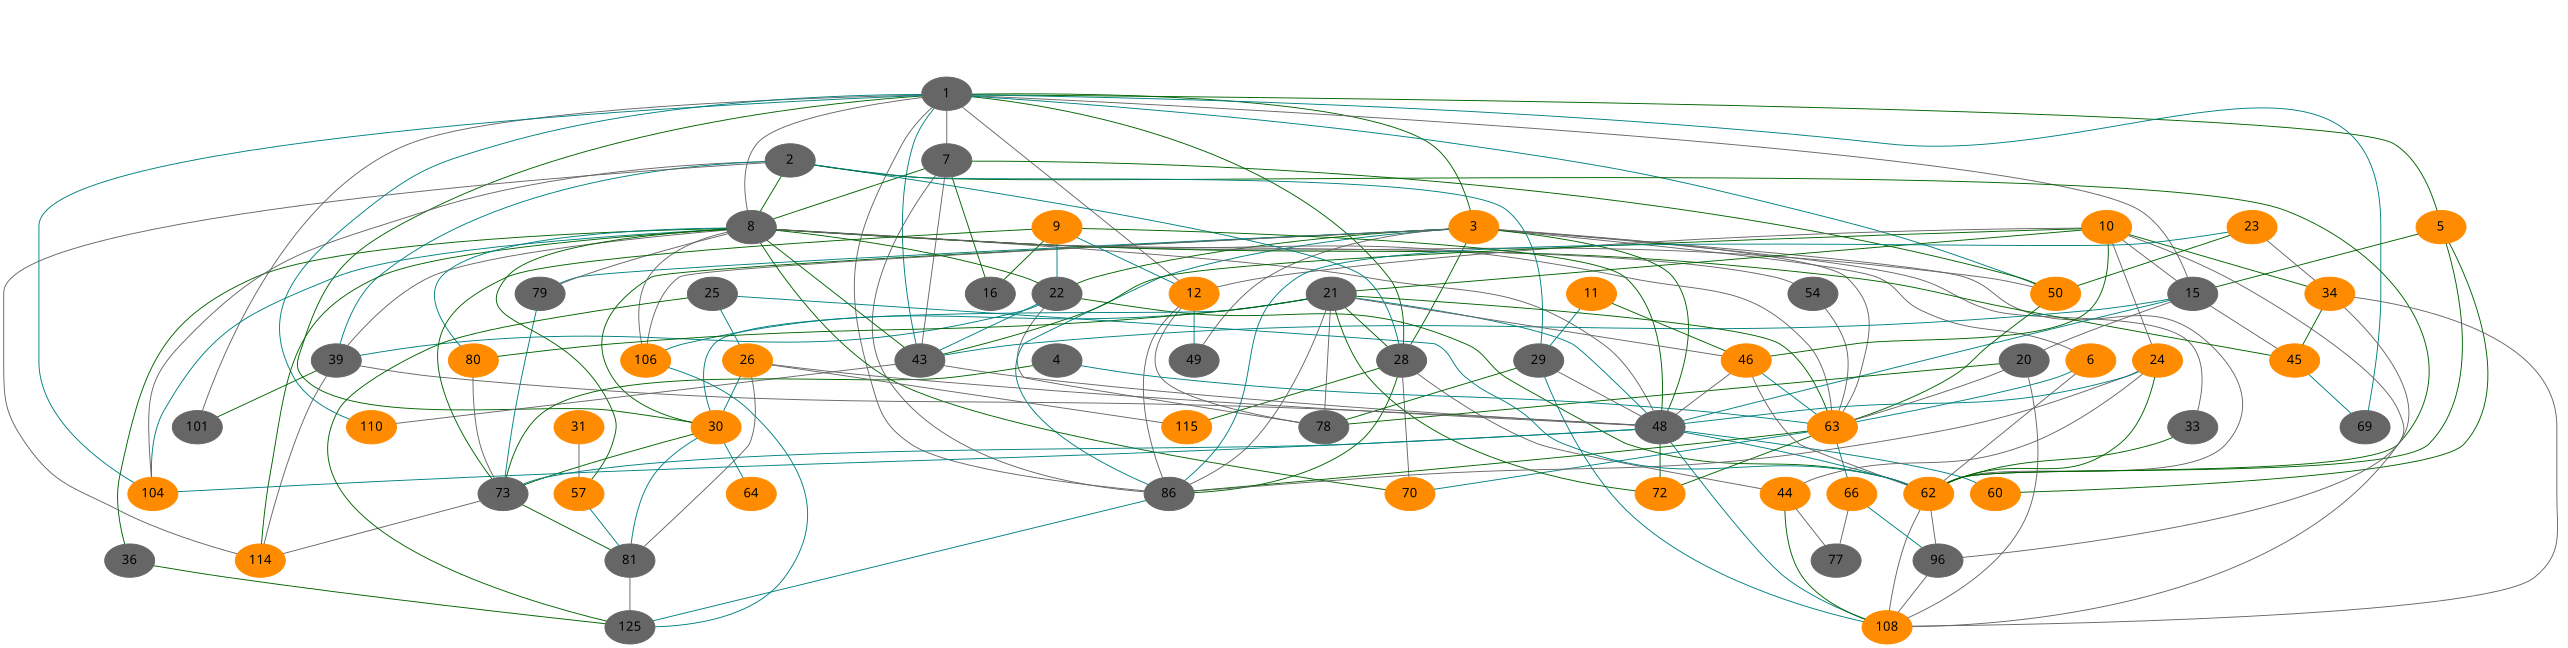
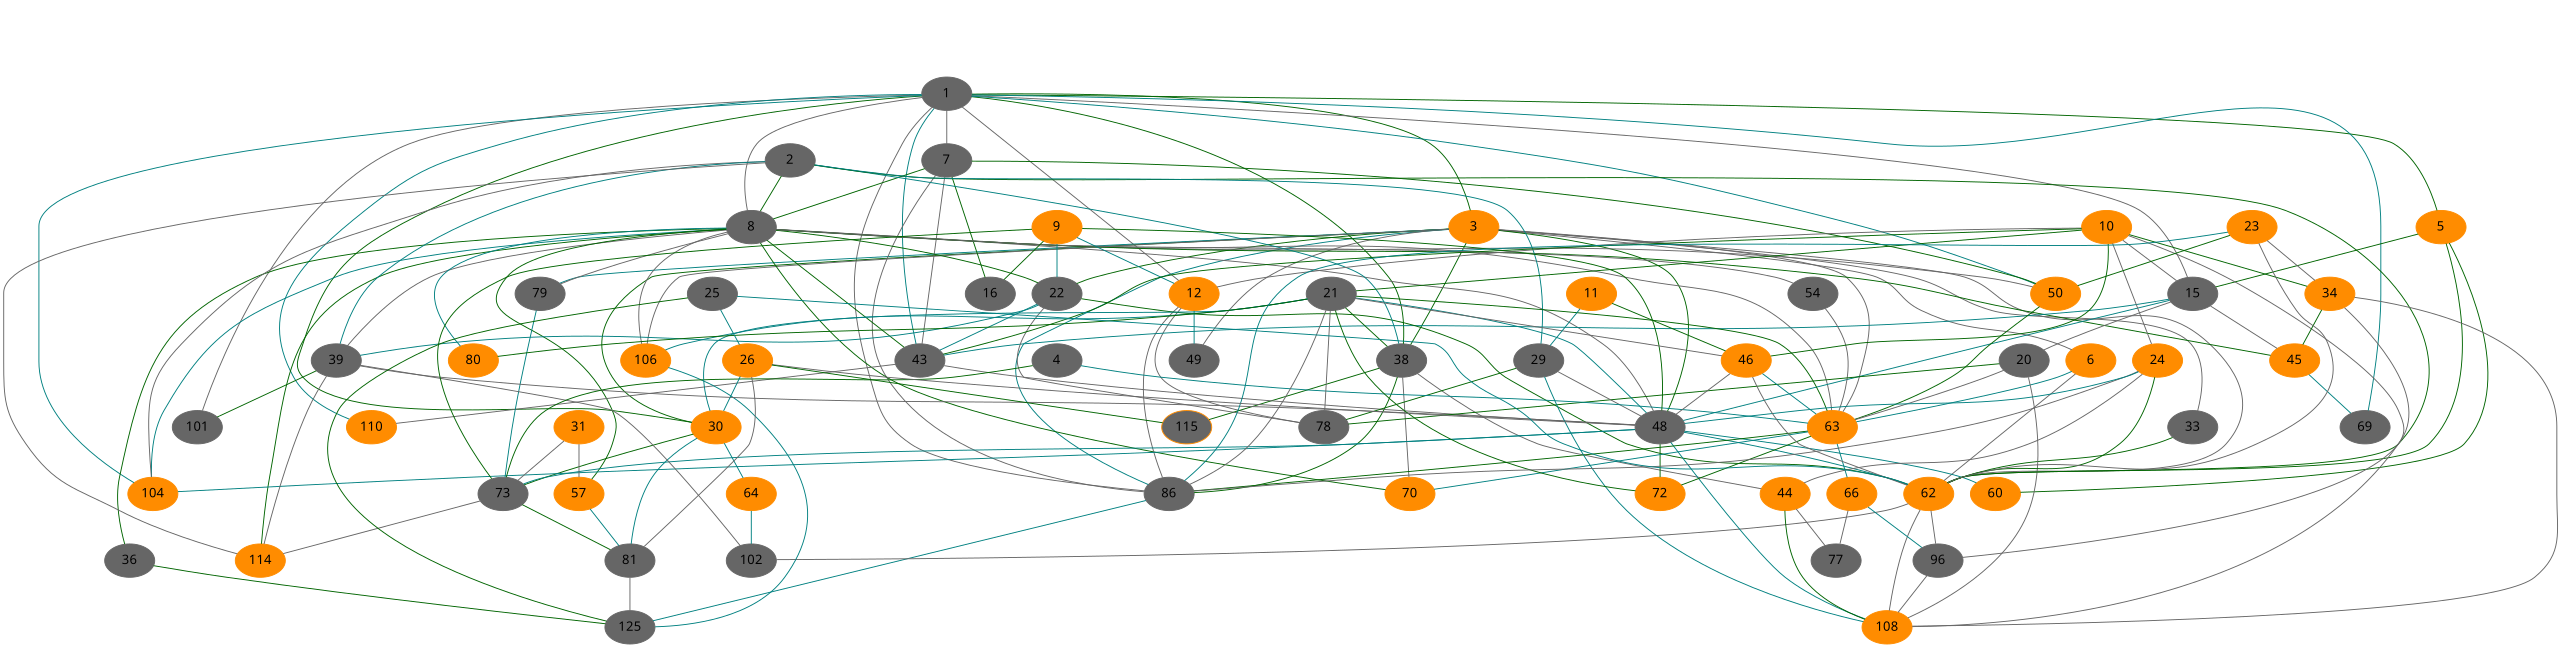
node "28": label "28" -> "38"
edge "26" -- "115": color gray40 -> darkgreen
node "115": fillcolor darkorange -> gray40
edge "80" -- "73": now "31" -- "73"
edge "23" -- "62": added
node "102": added
